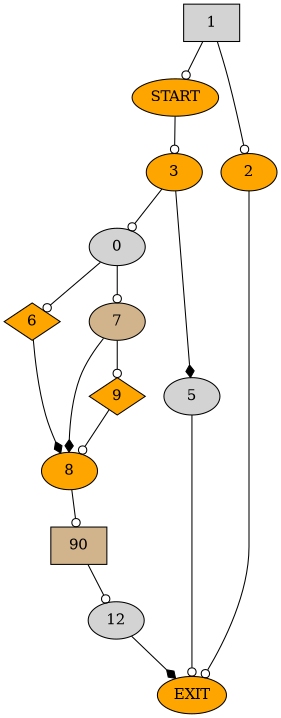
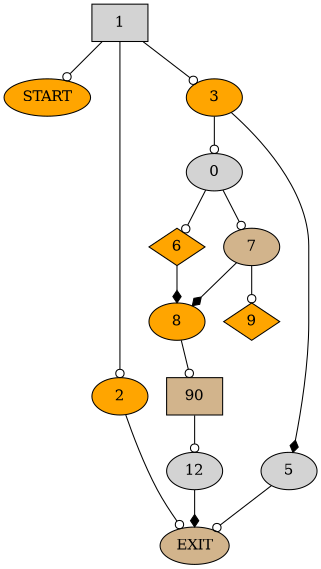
edge "START" -> "3": now "1" -> "3"
edge "9" -> "8": removed
node "EXIT": fillcolor orange -> tan
